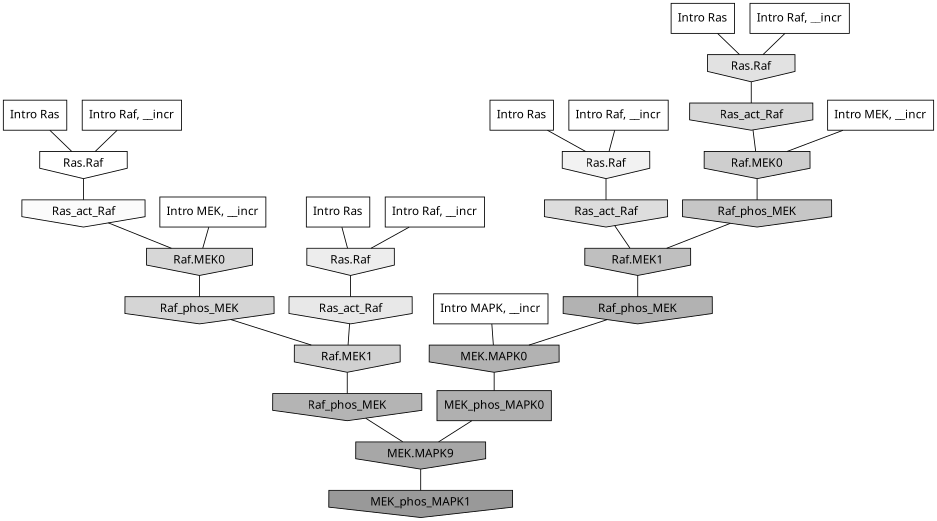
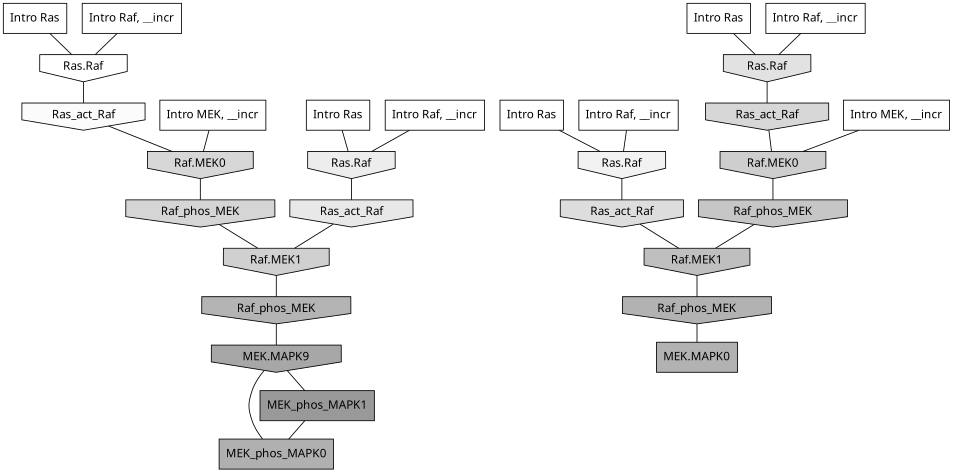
node "Intro MAPK, __incr": removed
node "MEK.MAPK0": shape invhouse -> box
edge "MEK.MAPK0" -- "MEK_phos_MAPK0": now "MEK_phos_MAPK1" -- "MEK_phos_MAPK0"
node "MEK_phos_MAPK1": shape invhouse -> box
